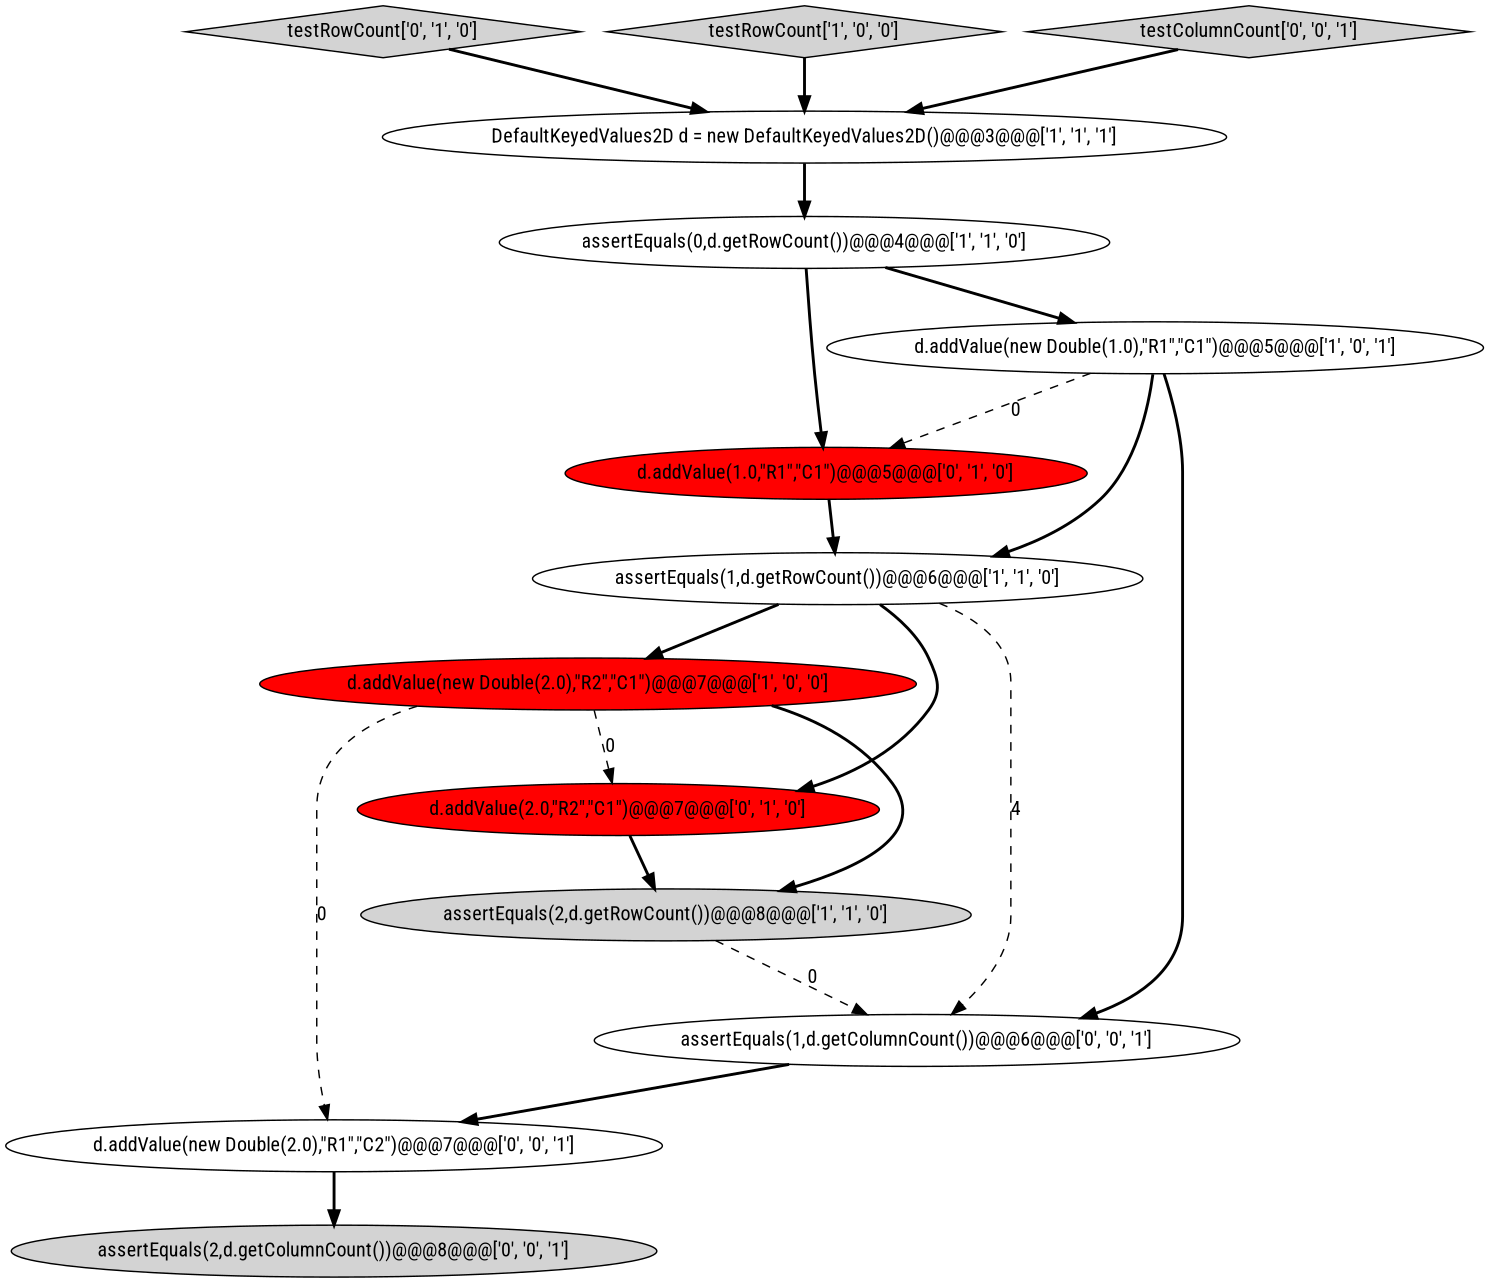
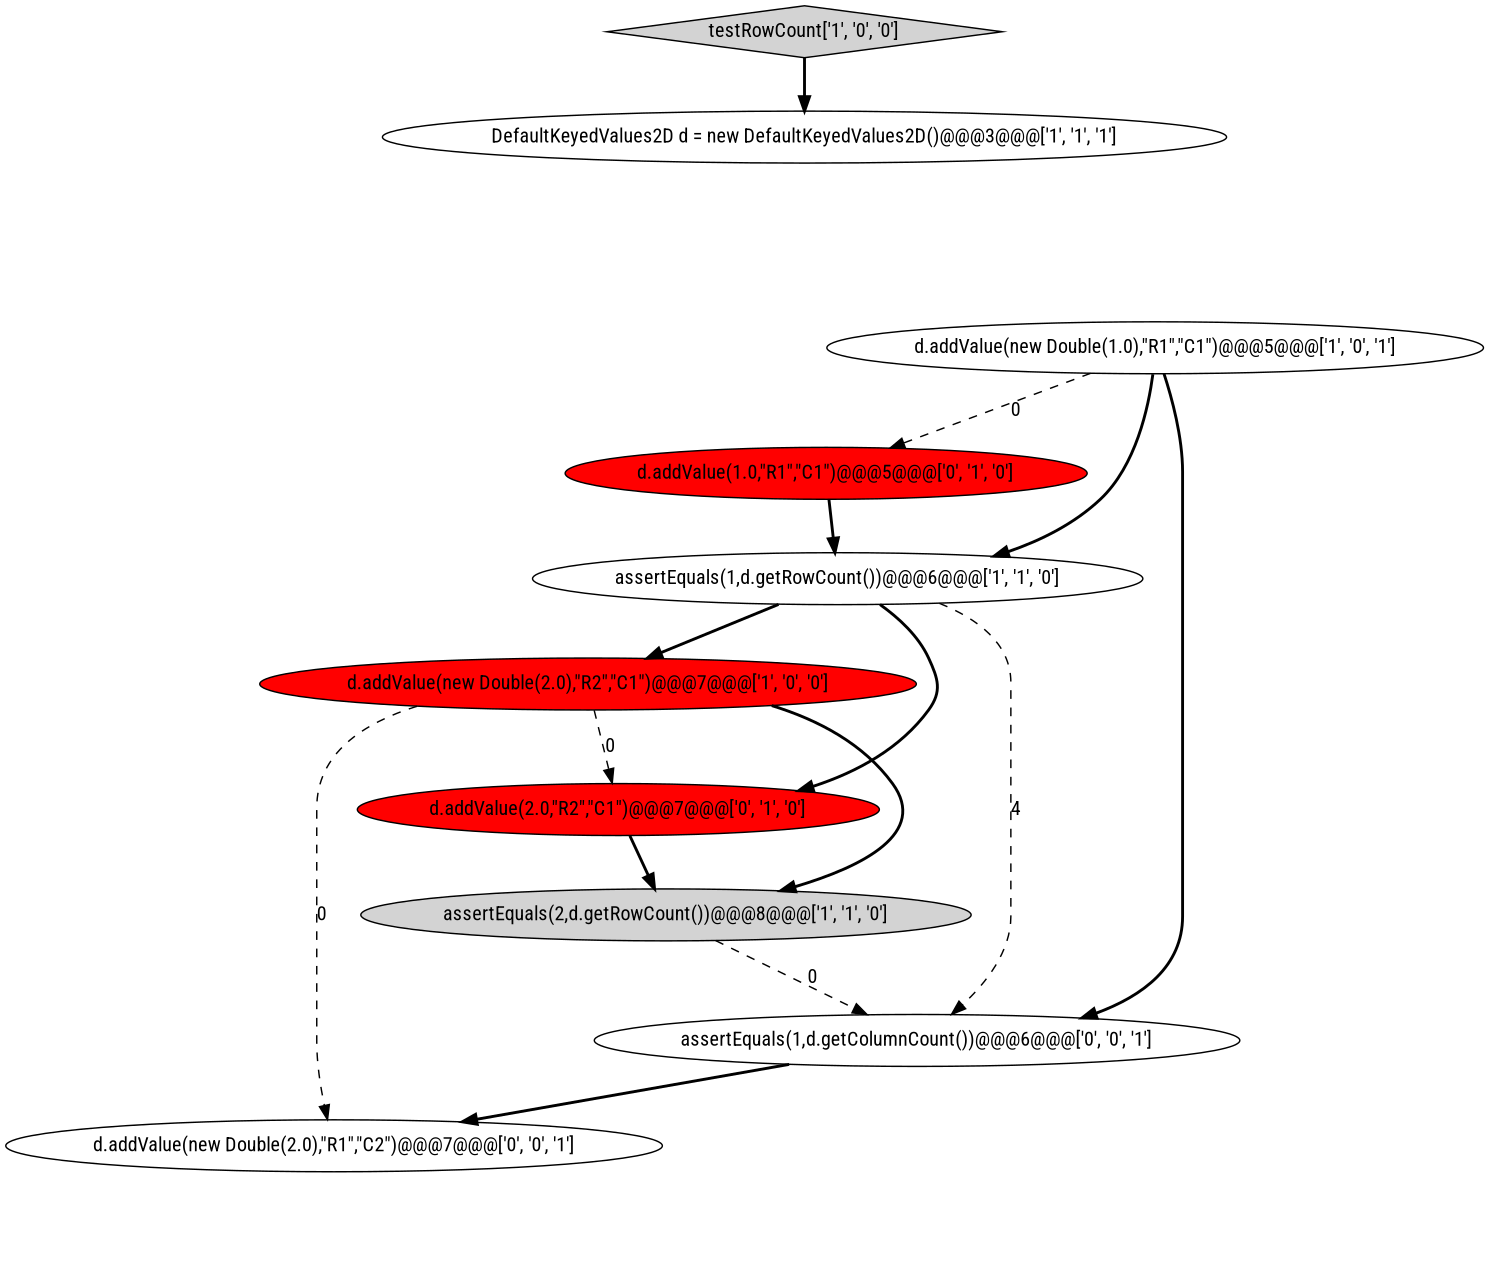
node "testRowCount['0', '1', '0']": removed
node "testColumnCount['0', '0', '1']": removed
node "assertEquals(0,d.getRowCount())@@@4@@@['1', '1', '0']": removed
node "assertEquals(2,d.getColumnCount())@@@8@@@['0', '0', '1']": removed
